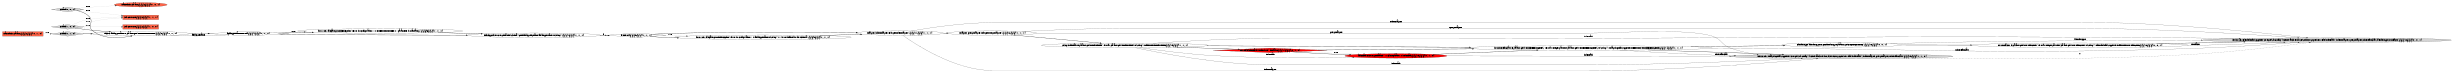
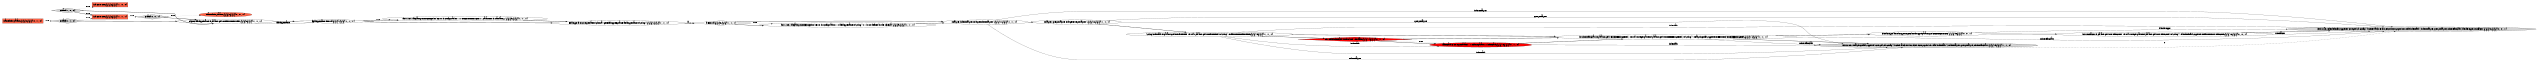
edge "create['0', '0', '1']" -> "SolrCore core@@@2@@@['1', '1', '1']": reversed
edge "create['1', '0', '0']" -> "SolrCore core@@@2@@@['1', '1', '1']": style dotted -> bold
